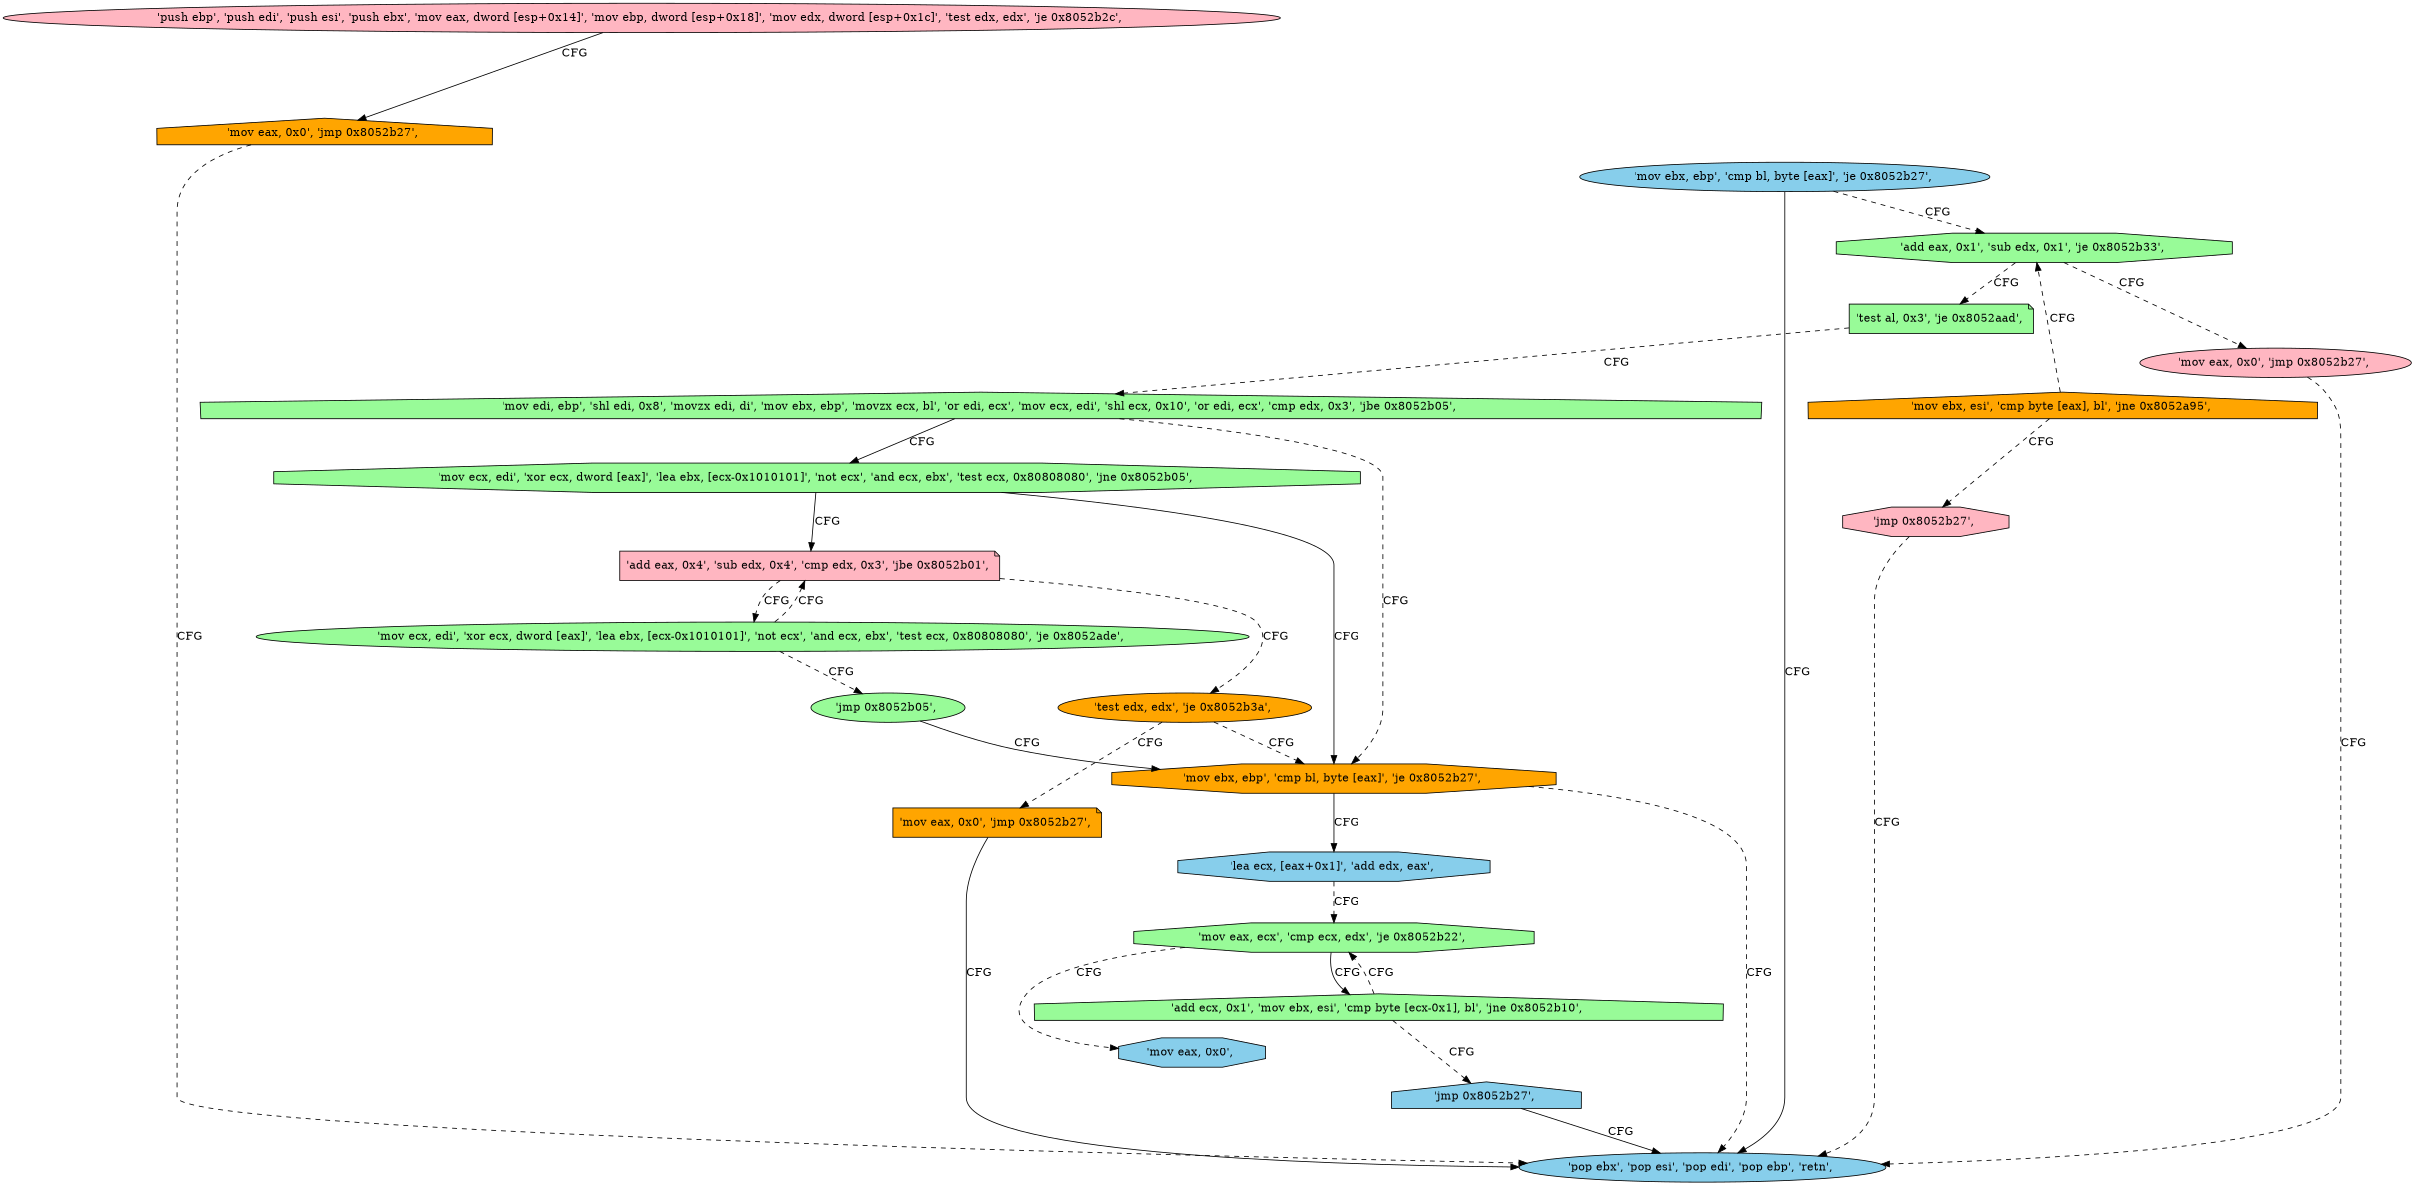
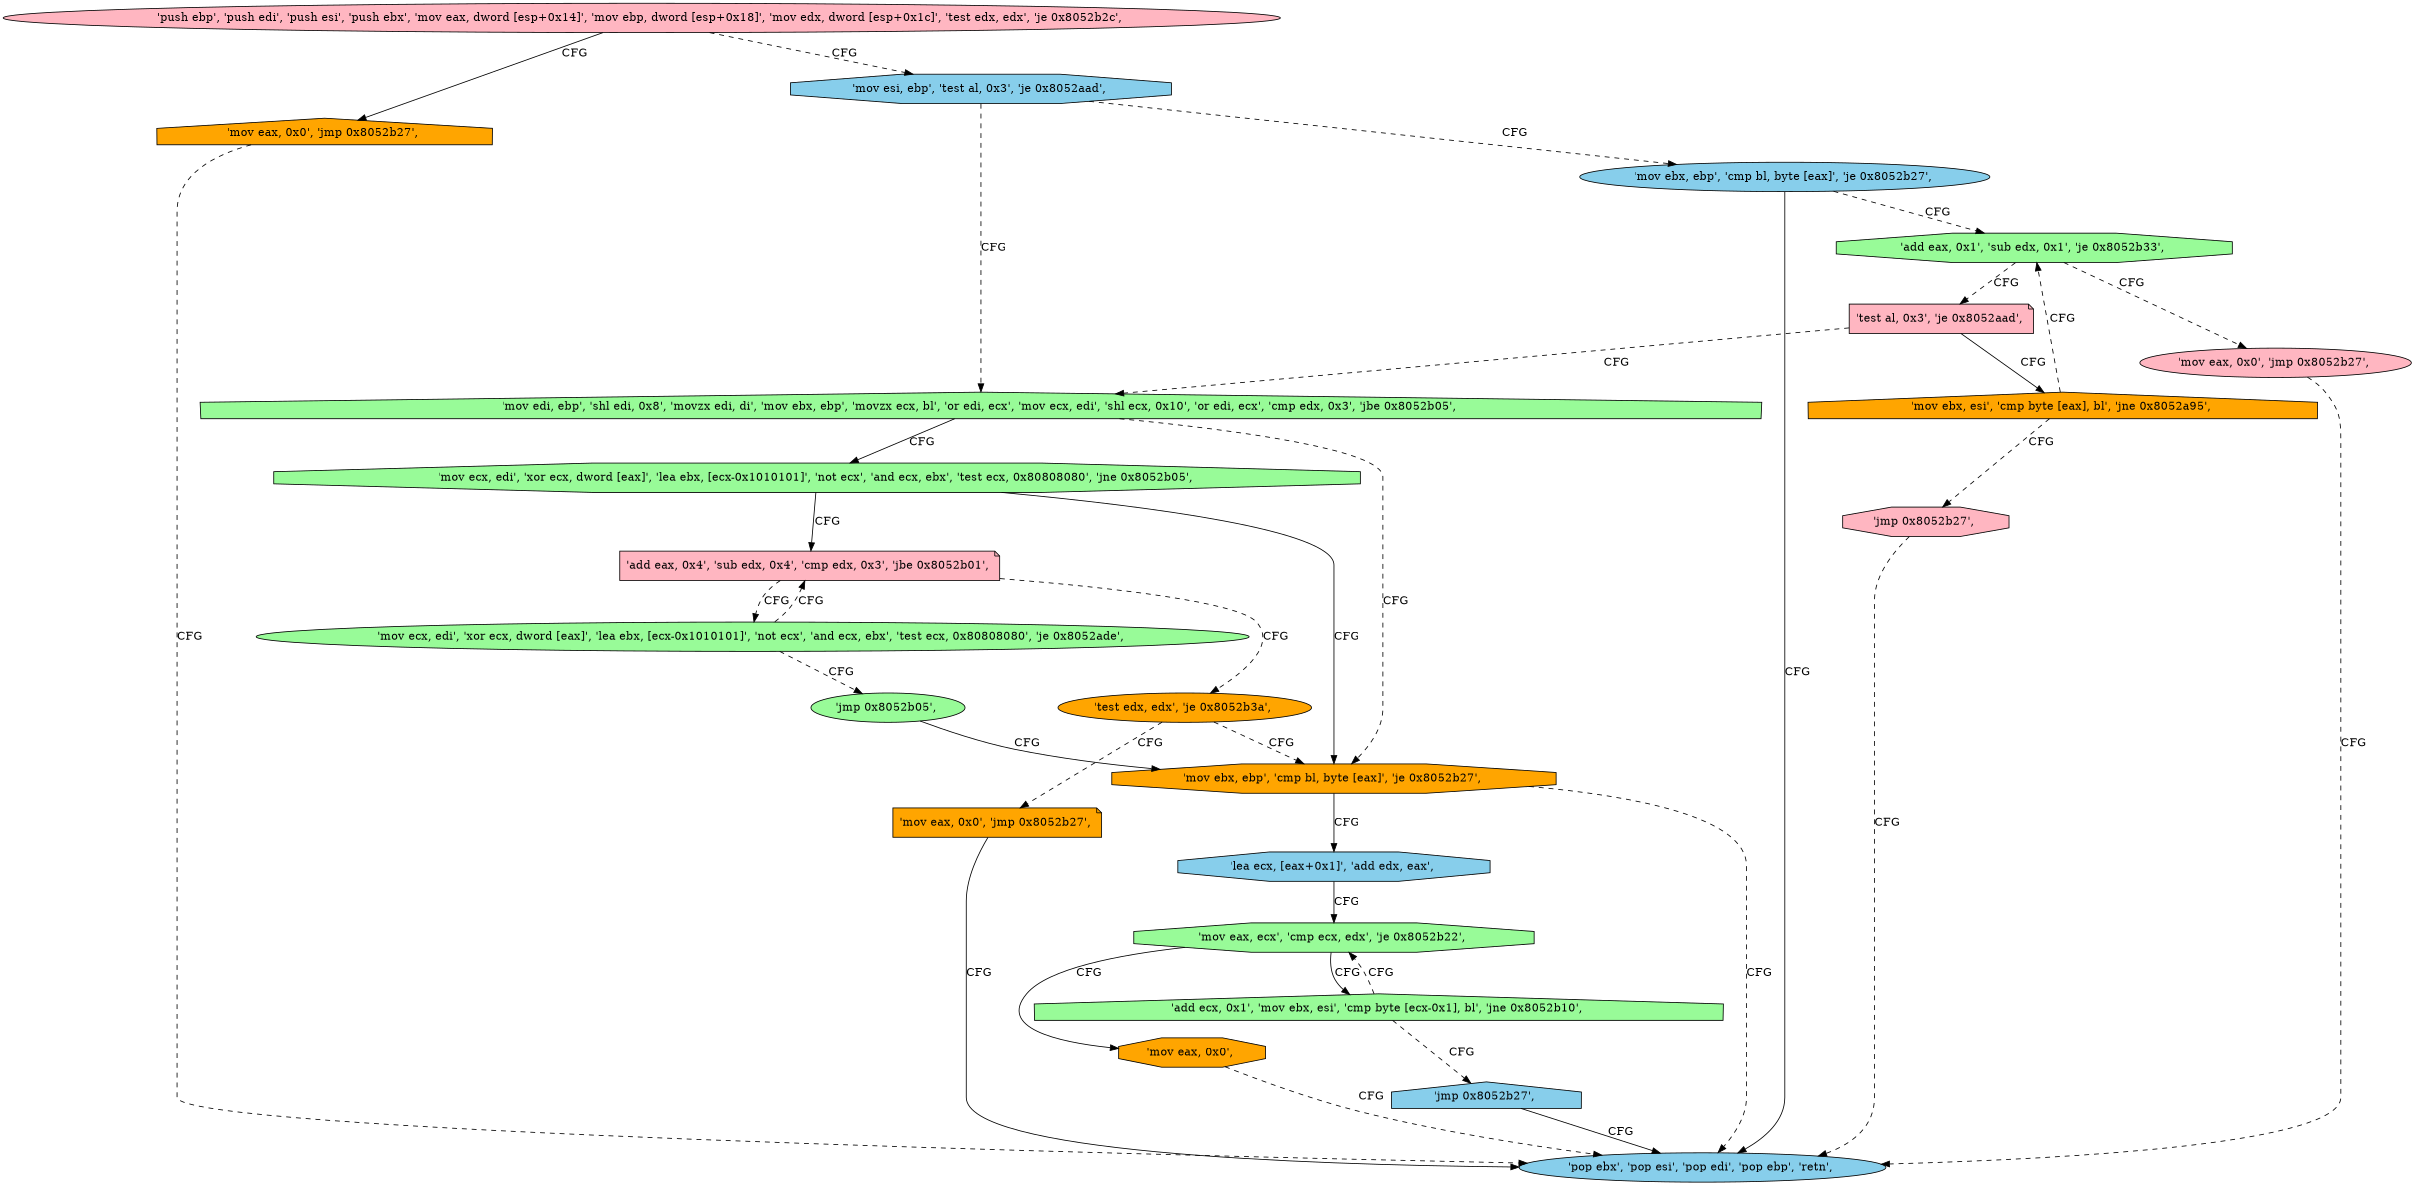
node "'mov esi, ebp', 'test al, 0x3', 'je 0x8052aad',": added
node "'test al, 0x3', 'je 0x8052aad',": fillcolor palegreen -> lightpink
edge "'test al, 0x3', 'je 0x8052aad'," -> "'mov ebx, esi', 'cmp byte [eax], bl', 'jne 0x8052a95',": added, label "CFG"
edge "'lea ecx, [eax+0x1]', 'add edx, eax'," -> "'mov eax, ecx', 'cmp ecx, edx', 'je 0x8052b22',": style dashed -> solid
edge "'mov eax, ecx', 'cmp ecx, edx', 'je 0x8052b22'," -> "'mov eax, 0x0',": style dashed -> solid
node "'mov eax, 0x0',": fillcolor skyblue -> orange
edge "'mov eax, 0x0'," -> "'pop ebx', 'pop esi', 'pop edi', 'pop ebp', 'retn',": added, label "CFG"
